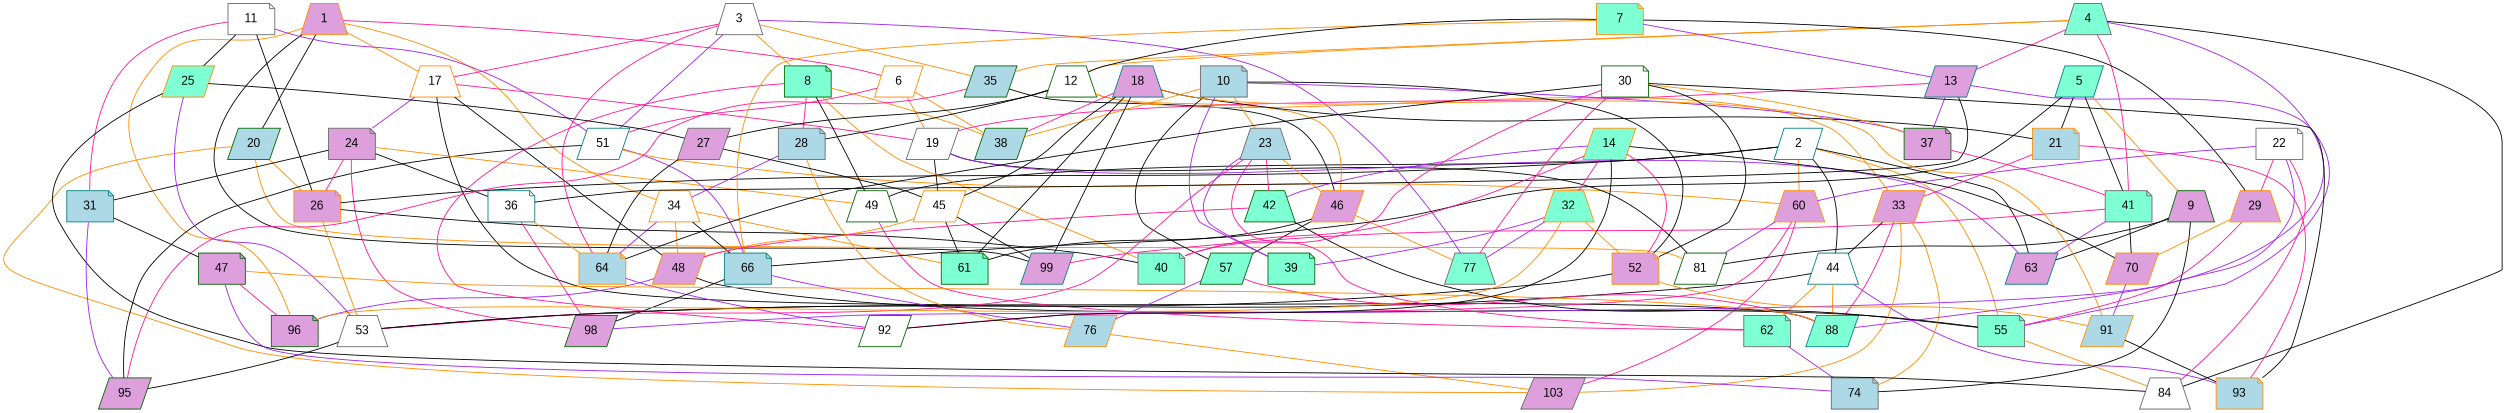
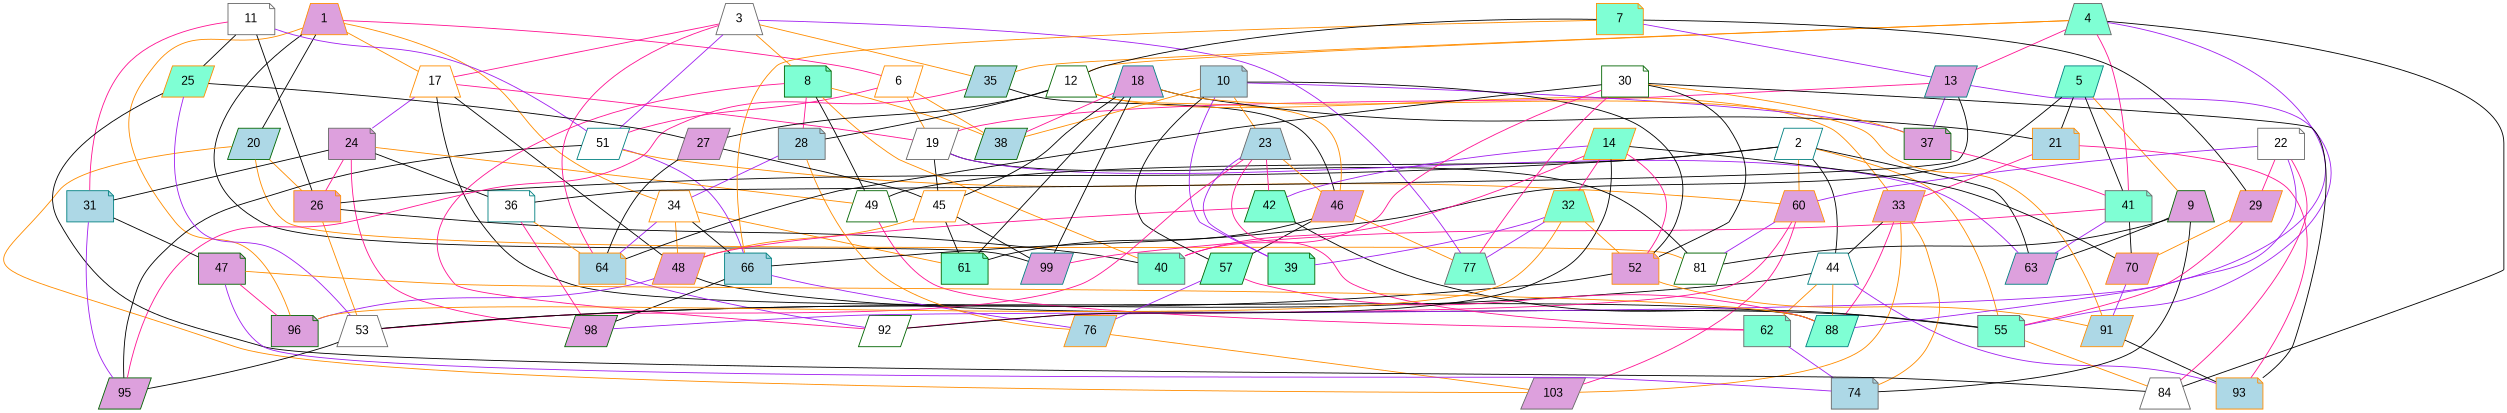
node "29": shape trapezium -> parallelogram
